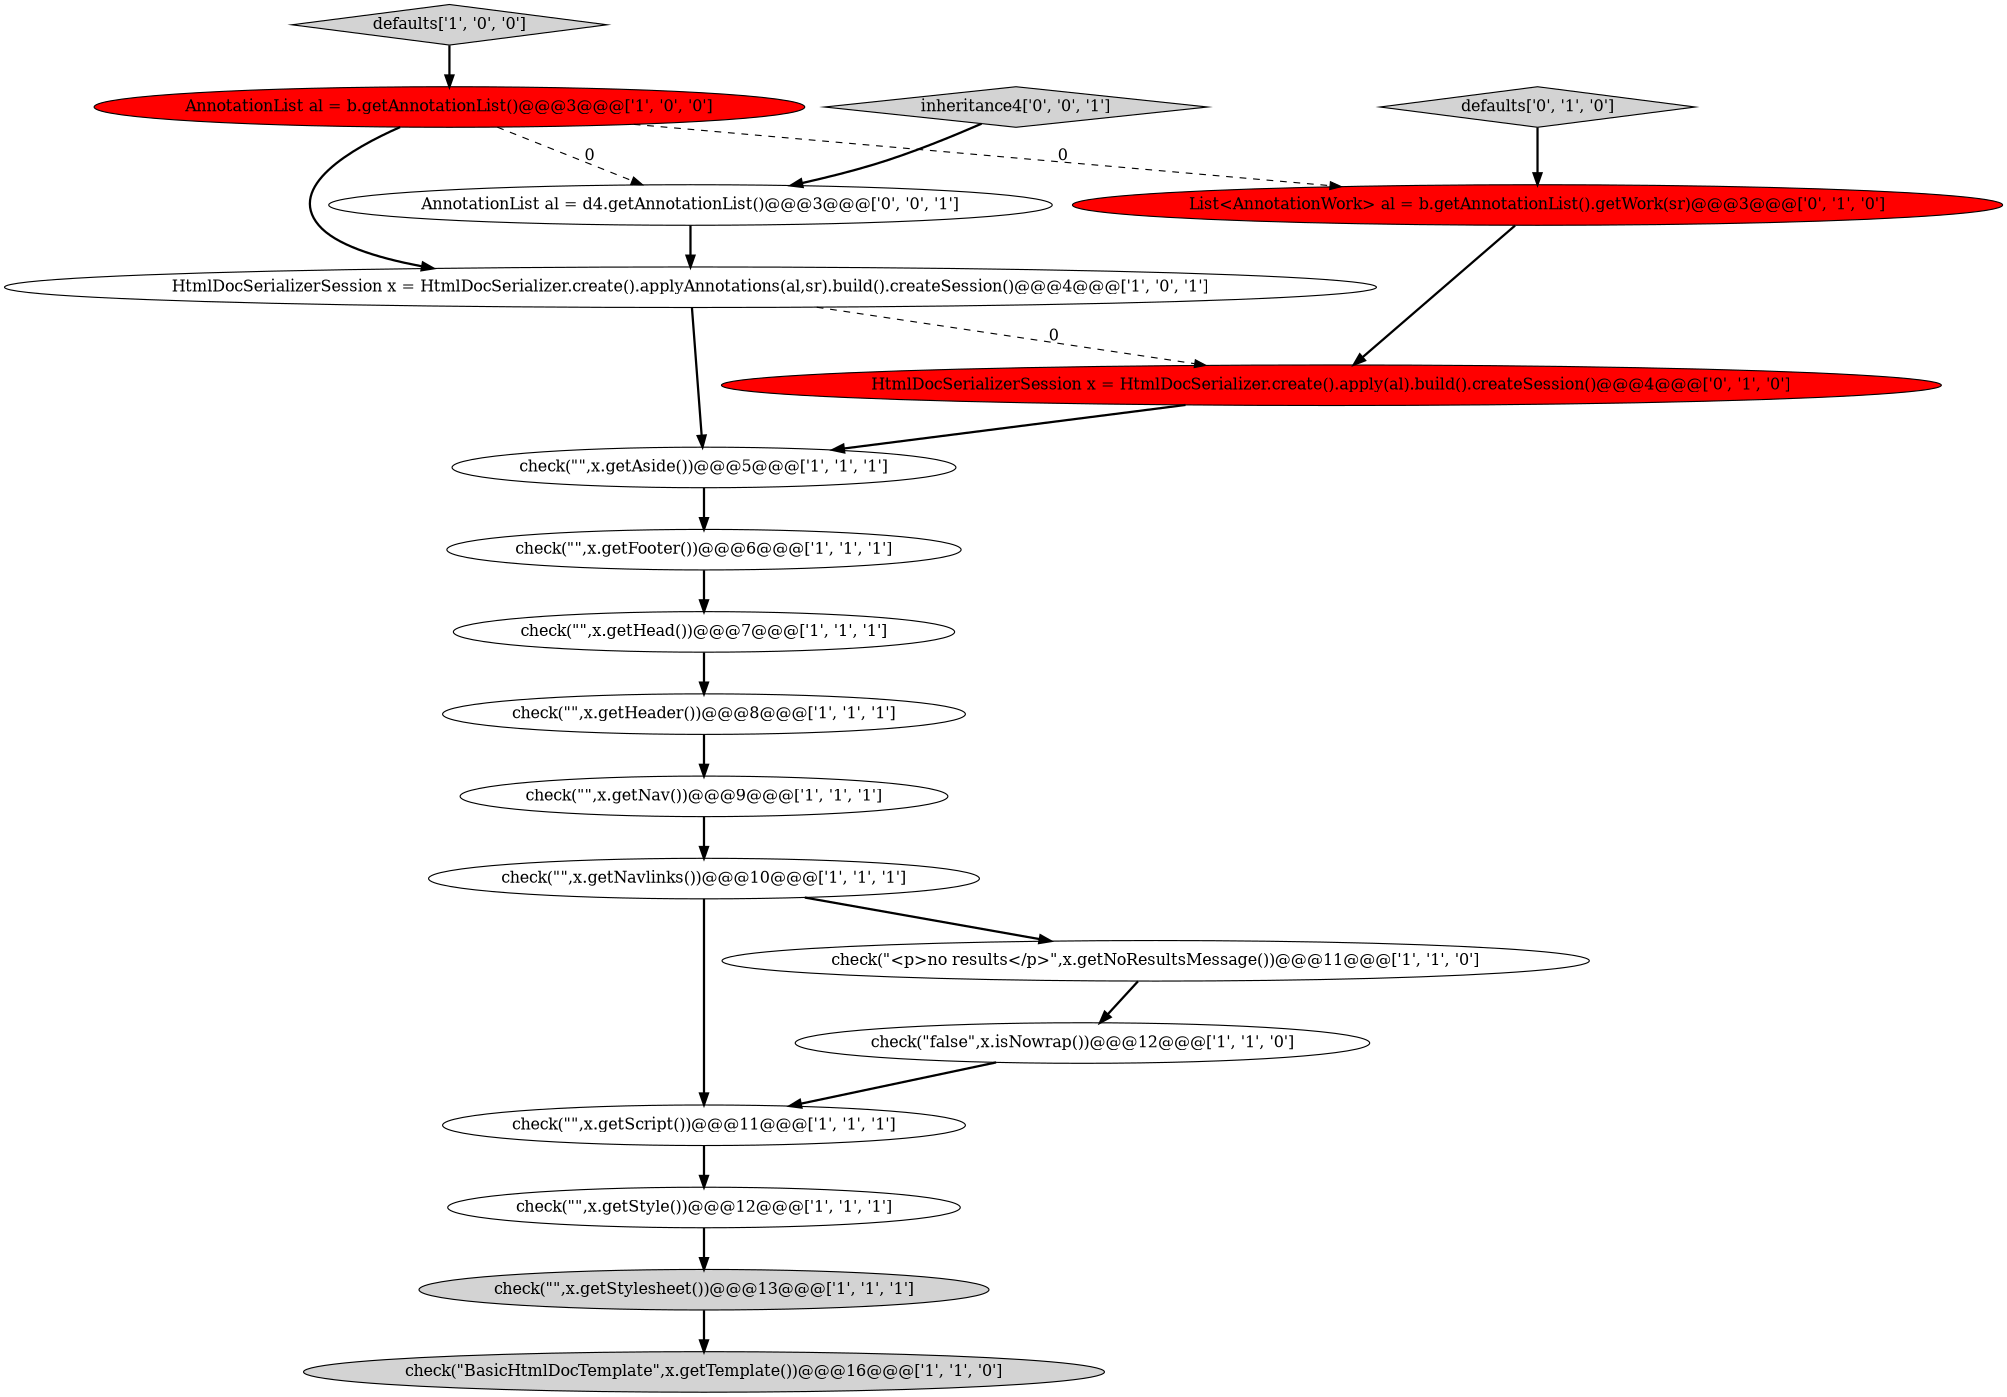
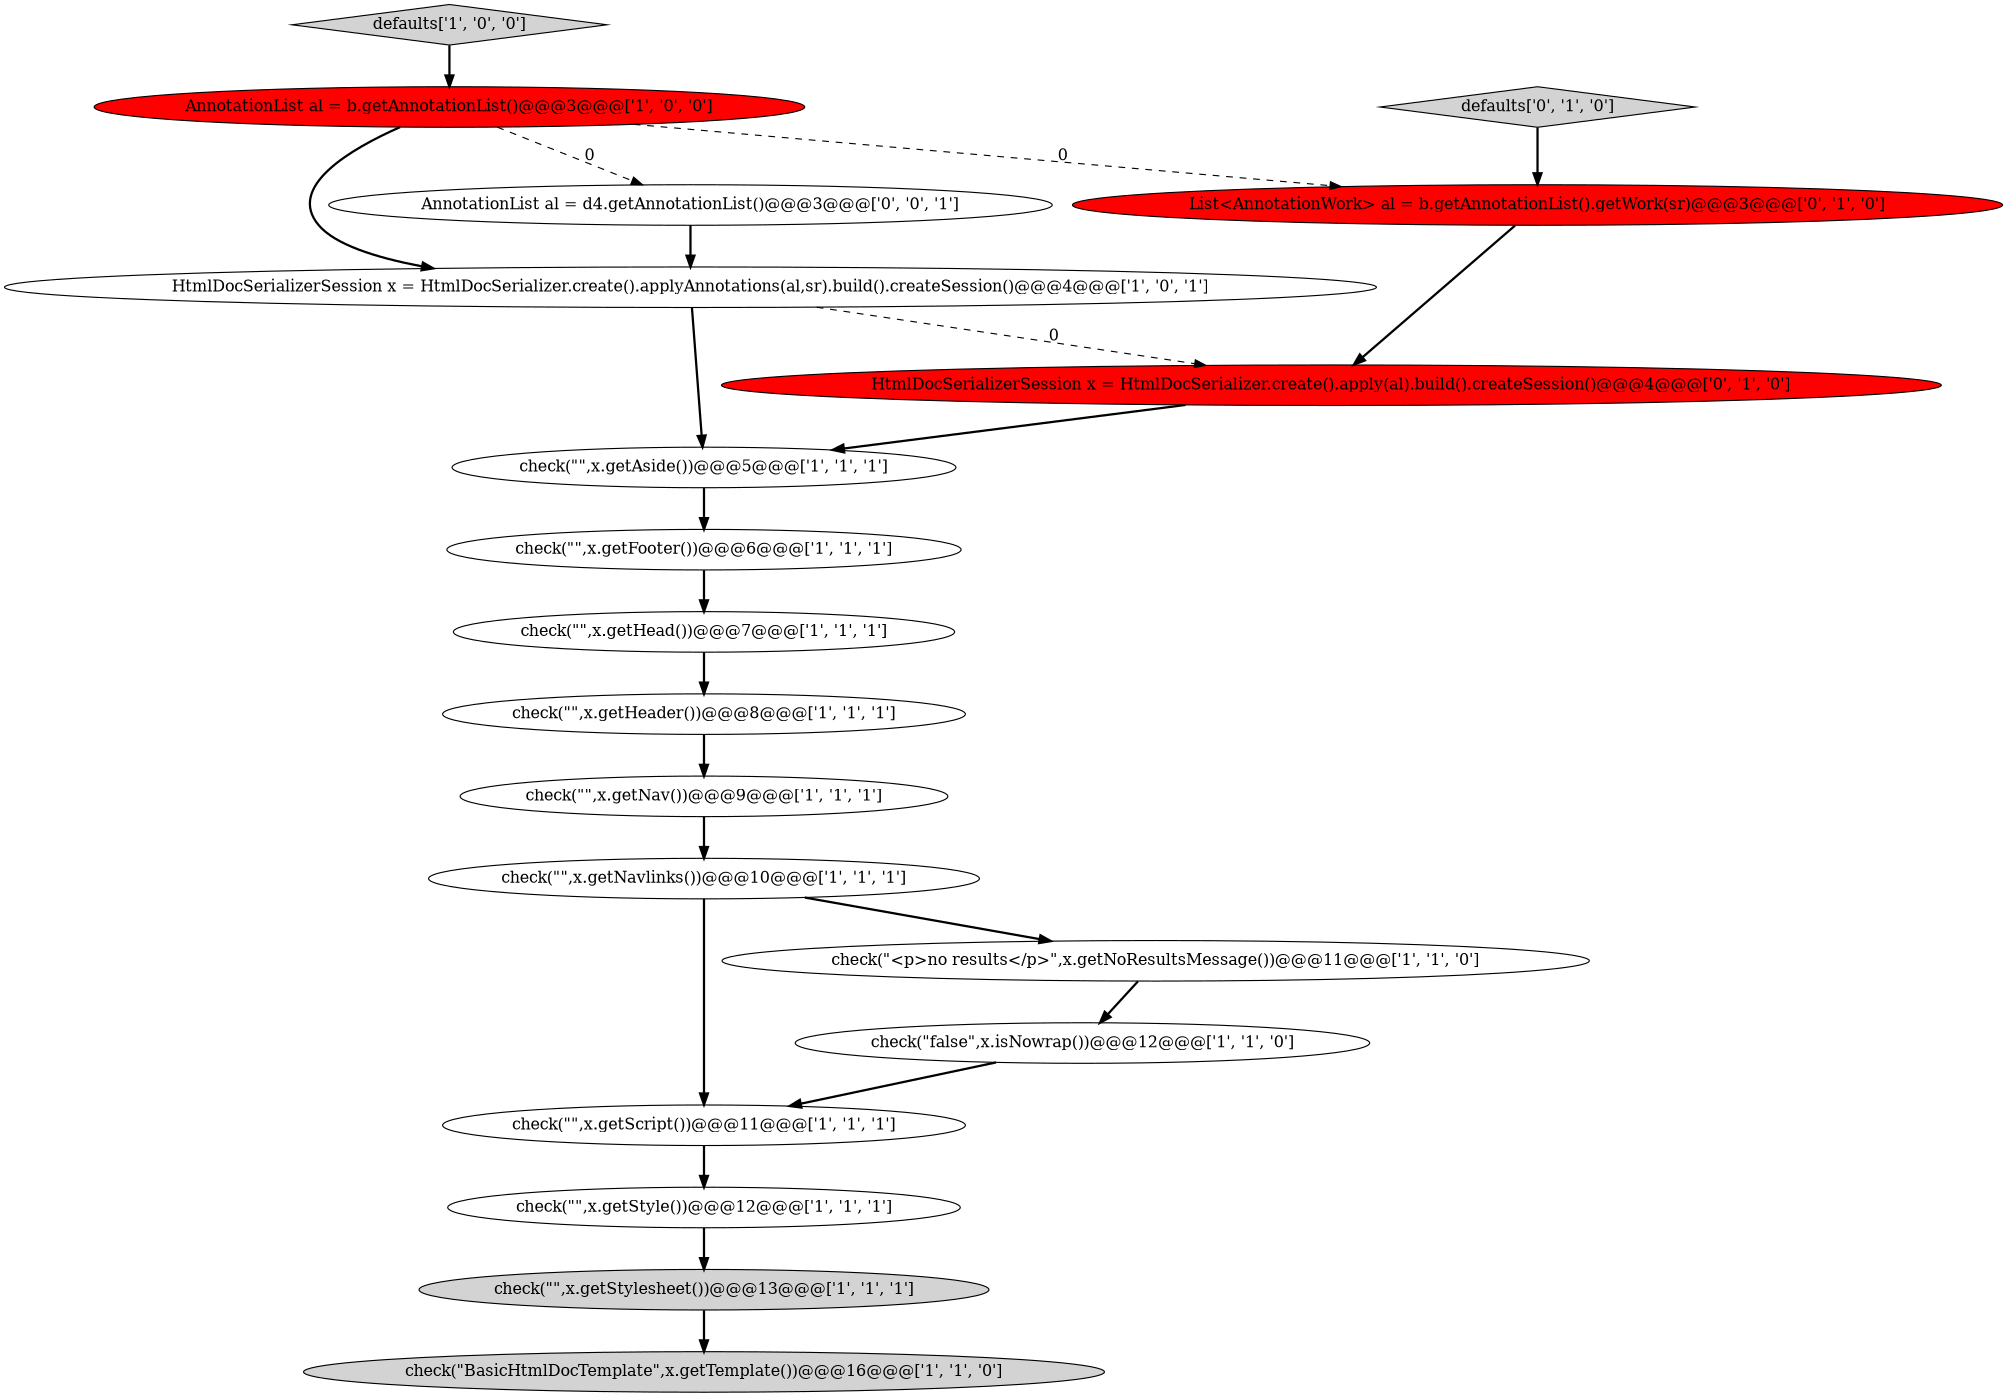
node "inheritance4['0', '0', '1']": removed
